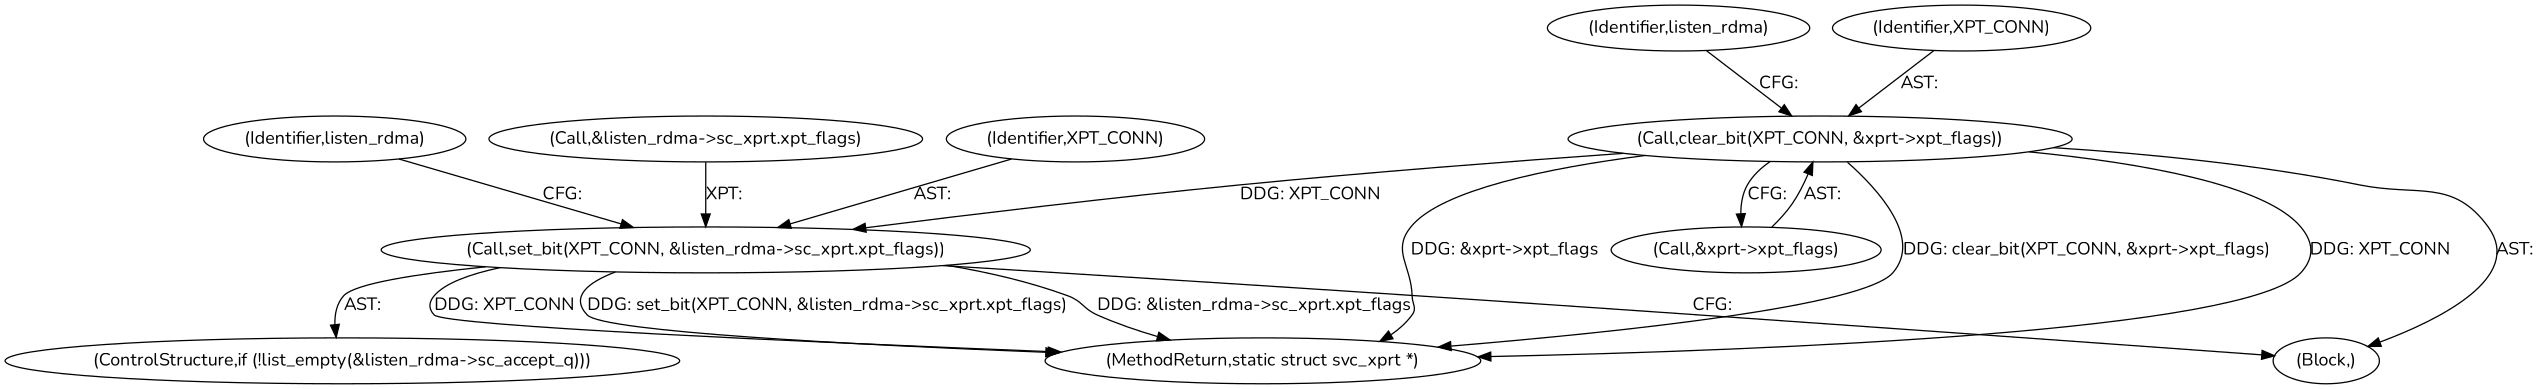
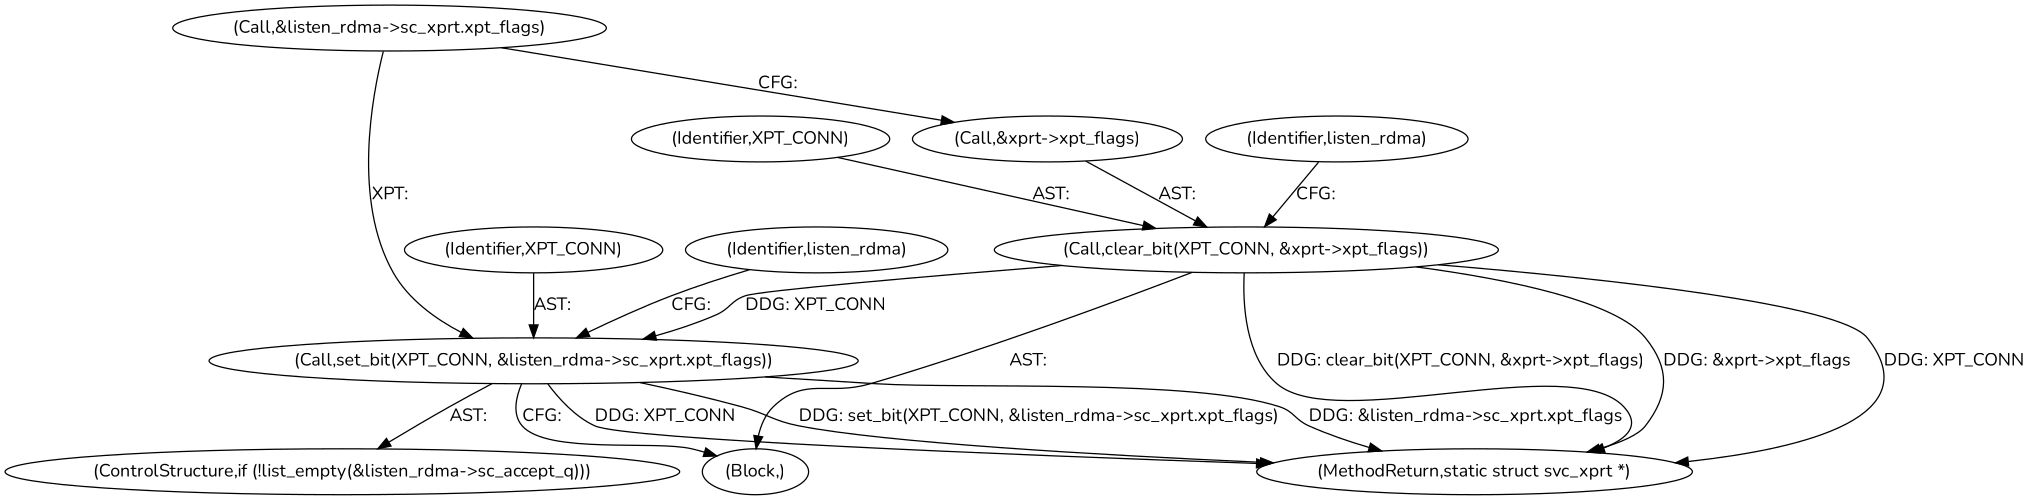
edge "(Call,clear_bit(XPT_CONN, &xprt->xpt_flags))" -> "(Call,&xprt->xpt_flags)": now "(Call,&listen_rdma->sc_xprt.xpt_flags)" -> "(Call,&xprt->xpt_flags)"
